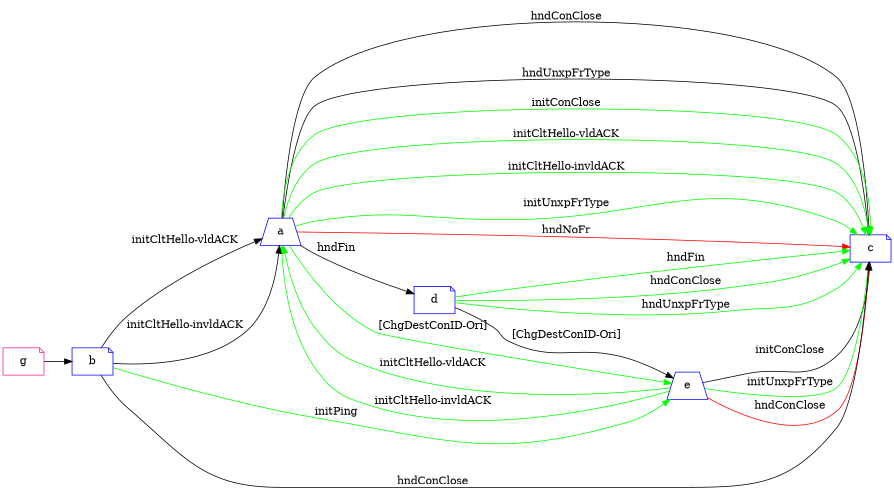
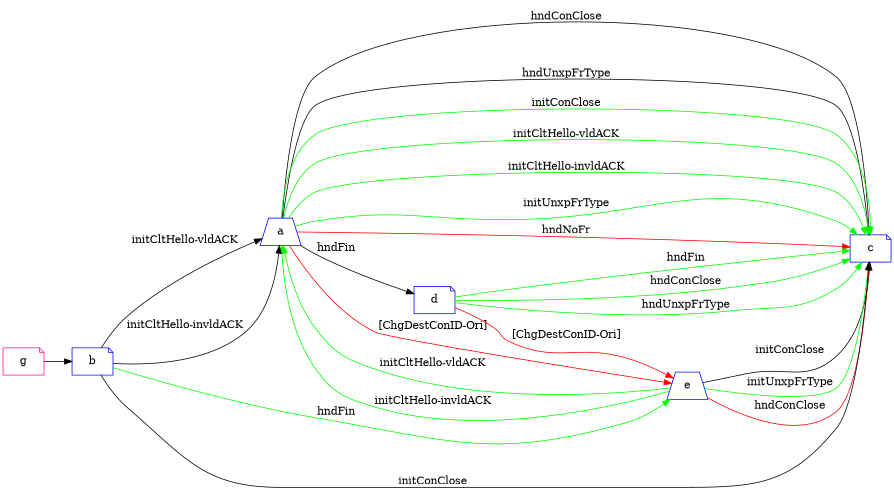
edge "a" -> "e": color green -> red
edge "d" -> "e": color black -> red
edge "b" -> "e": label "initPing " -> "hndFin "
edge "b" -> "c": label "hndConClose " -> "initConClose "
